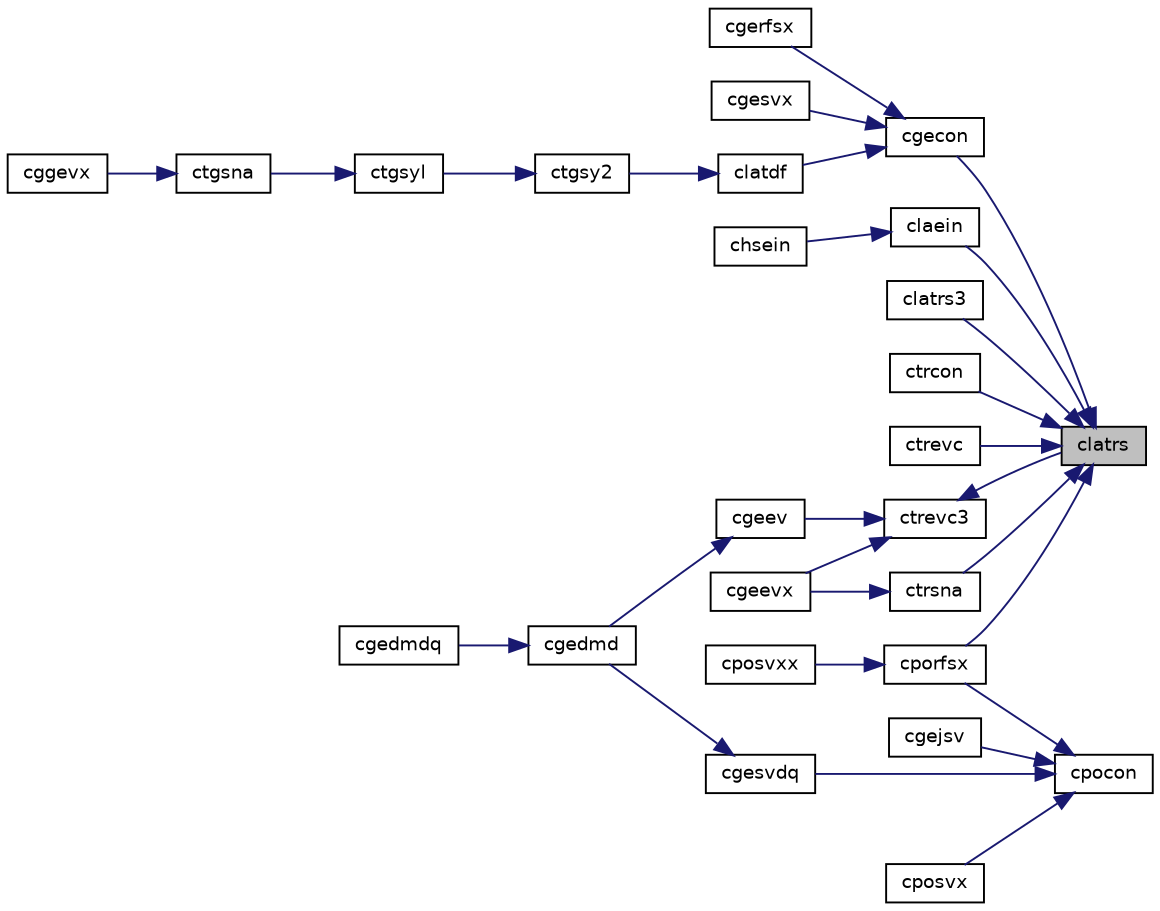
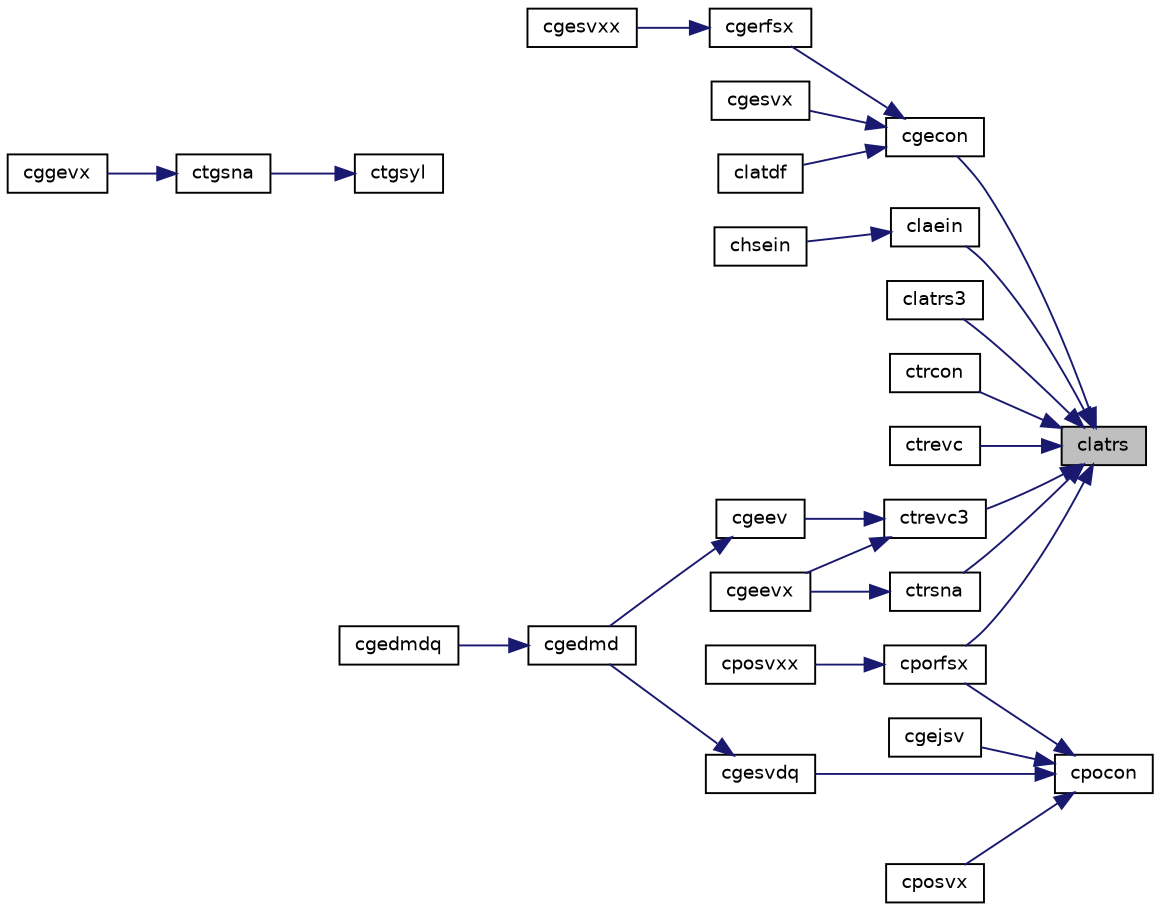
node "cgesvxx": added
node "ctgsy2": removed
edge "clatrs" -> "ctrevc3": reversed
